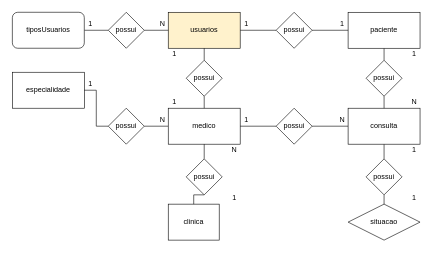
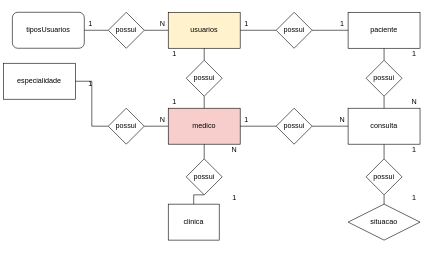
node "especialidade": moved (48, 90) -> (39, 81)
node "medico": fillcolor #ffffff -> #f8cecc
